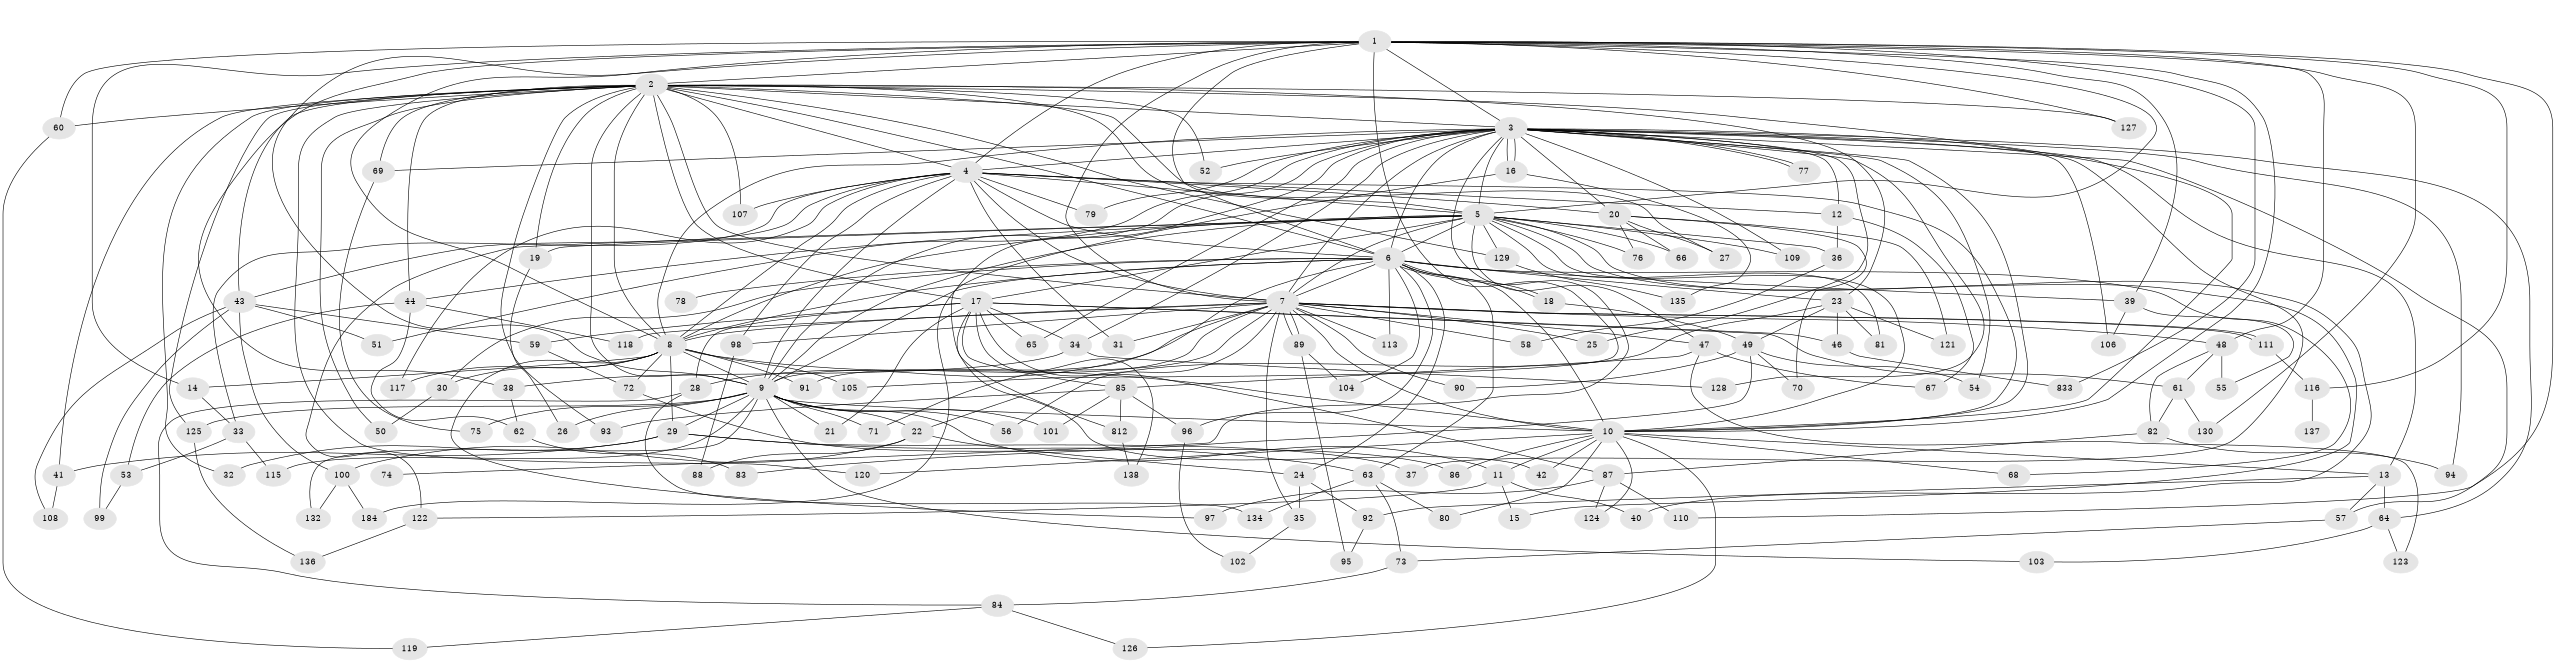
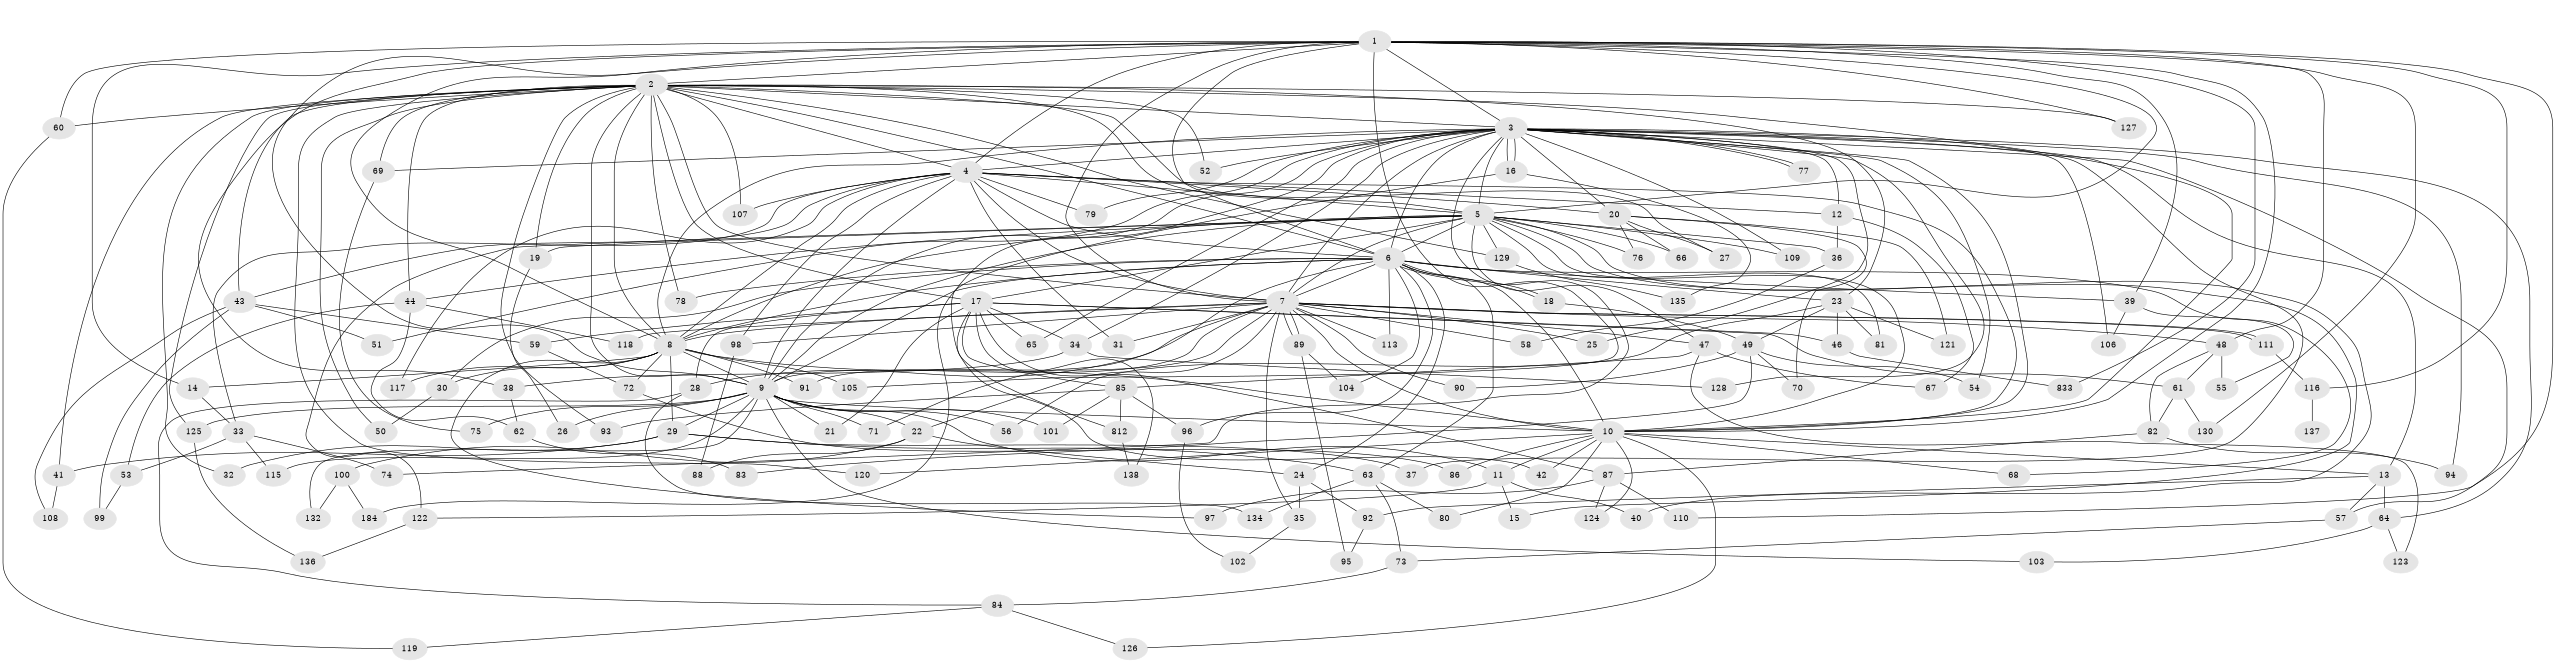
edge "2" -- "78": added
edge "43" -- "100": removed
edge "33" -- "74": added
